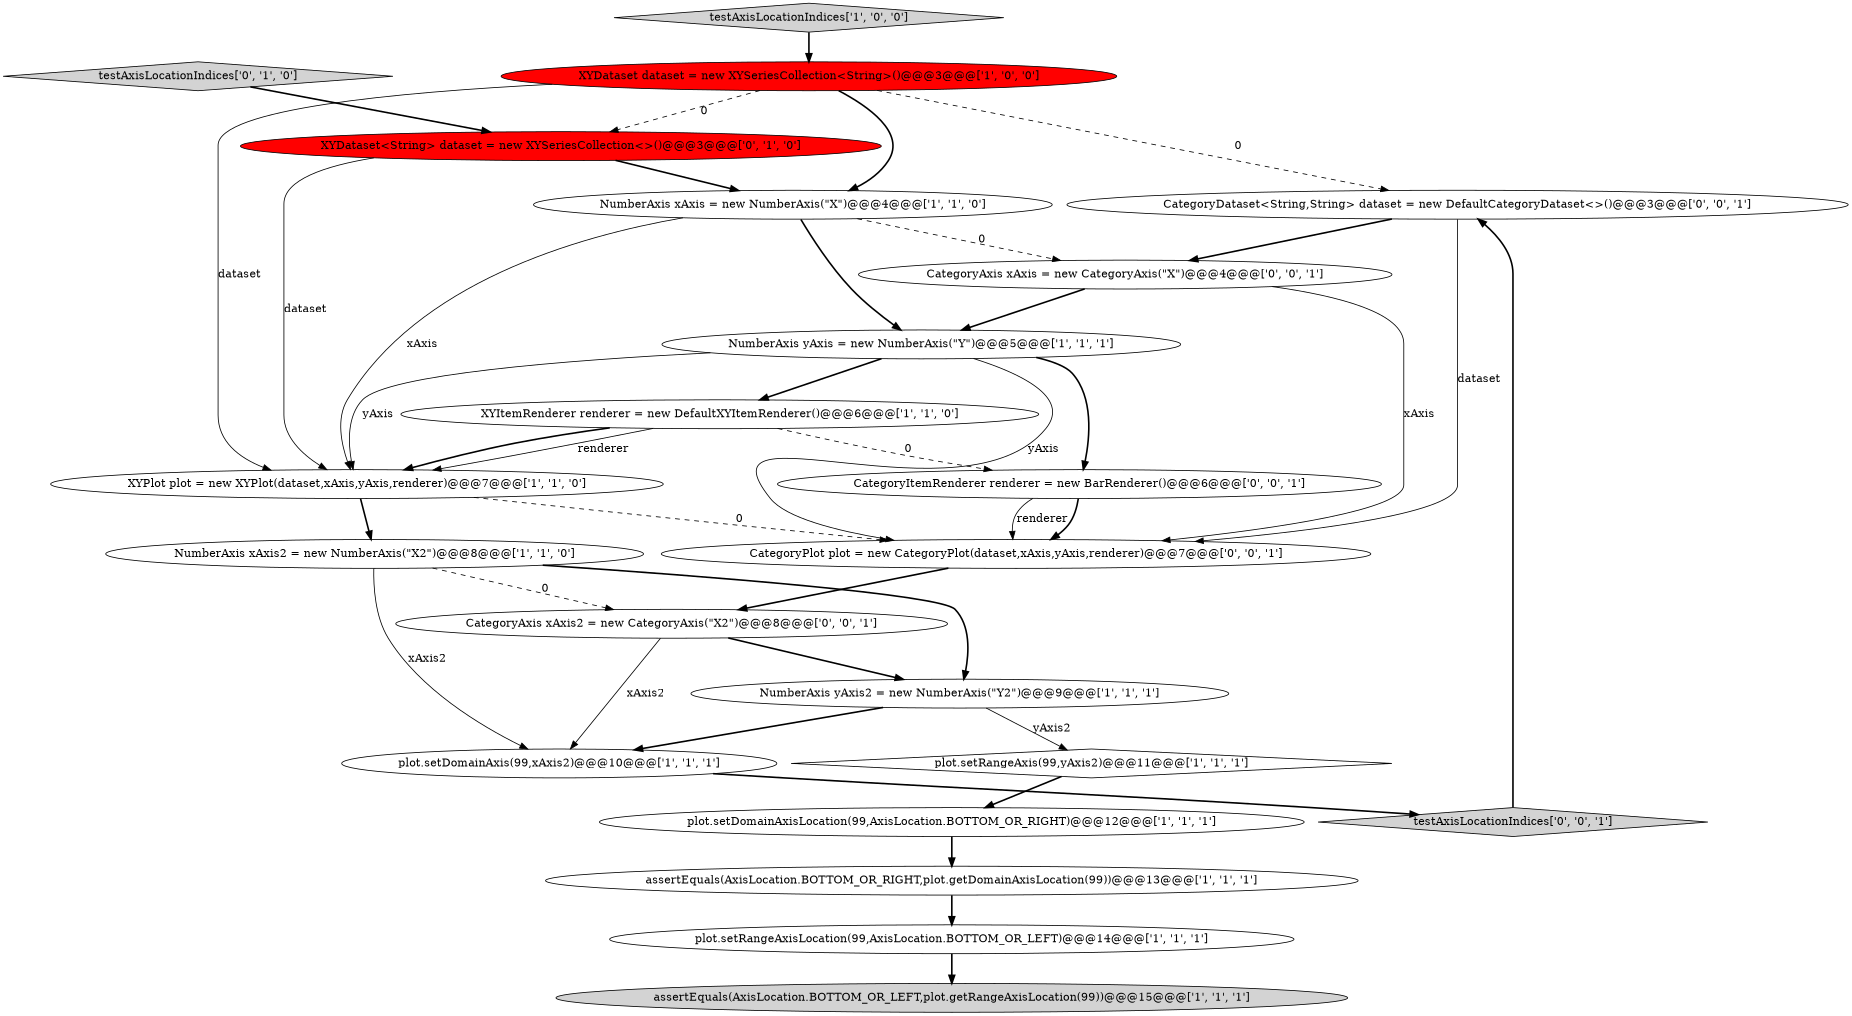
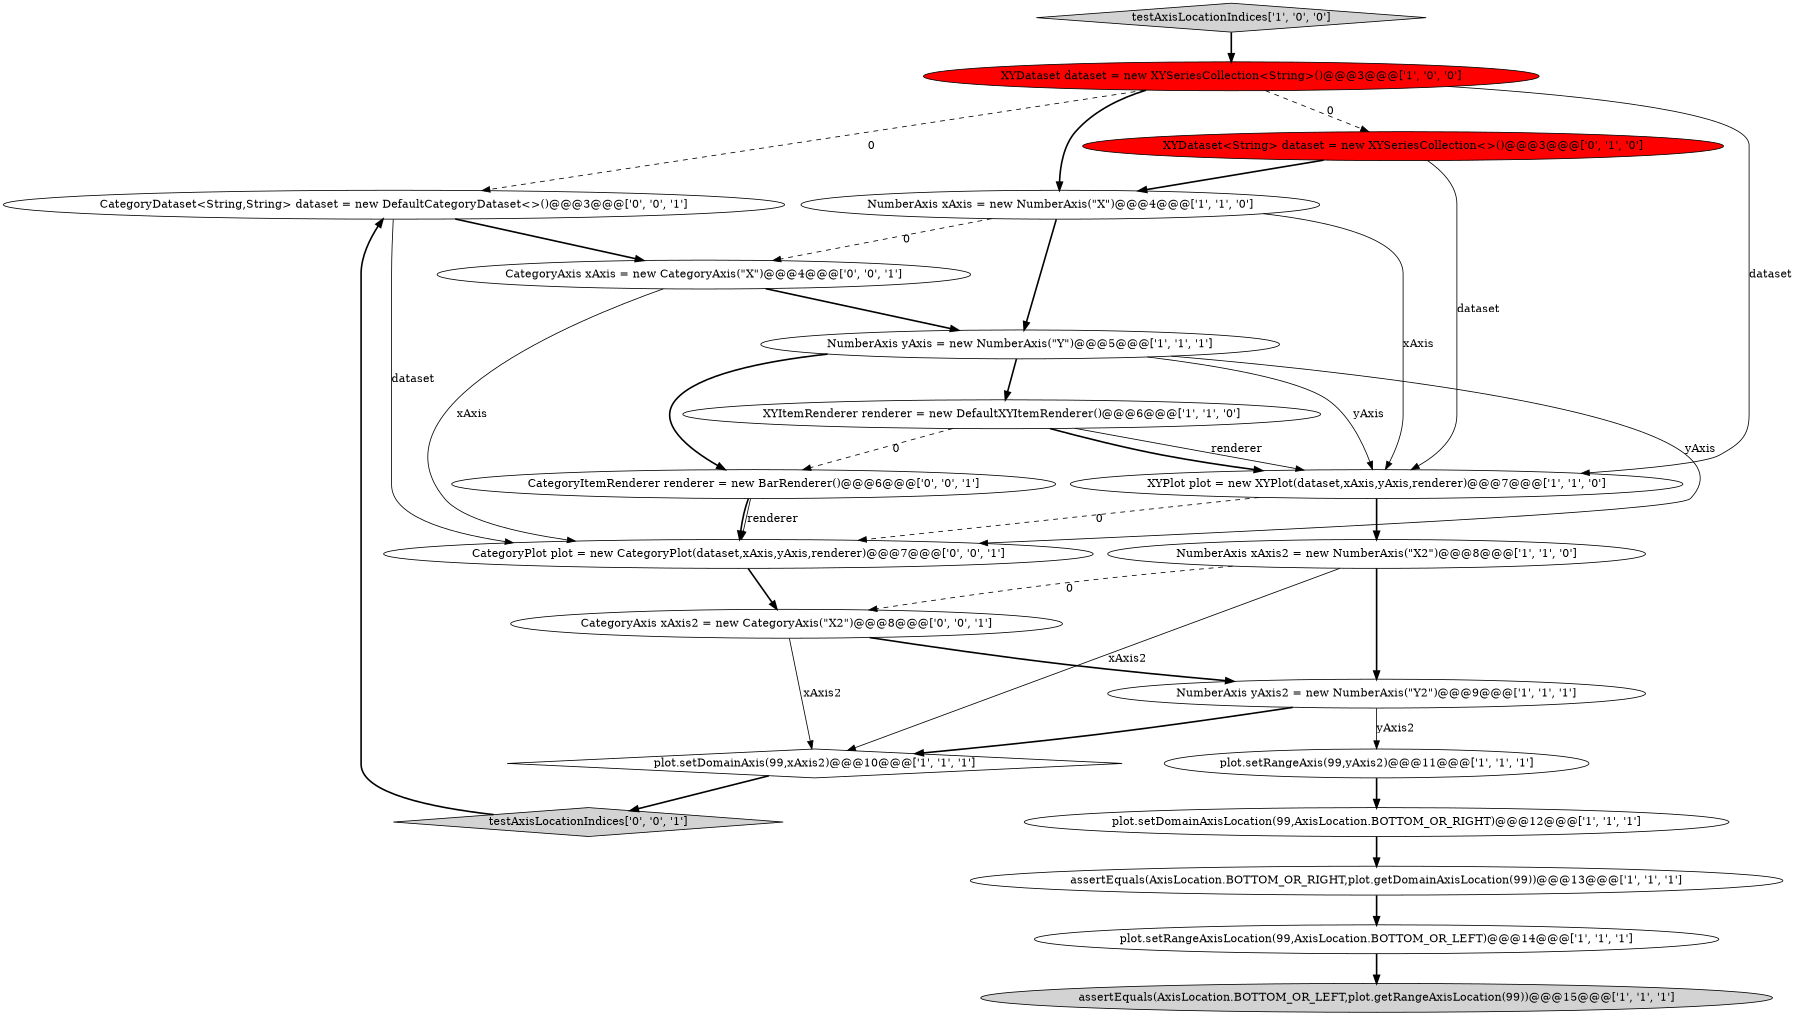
node "testAxisLocationIndices['0', '1', '0']": removed
node "plot.setDomainAxis(99,xAxis2)@@@10@@@['1', '1', '1']": shape ellipse -> diamond
node "plot.setRangeAxis(99,yAxis2)@@@11@@@['1', '1', '1']": shape diamond -> ellipse
